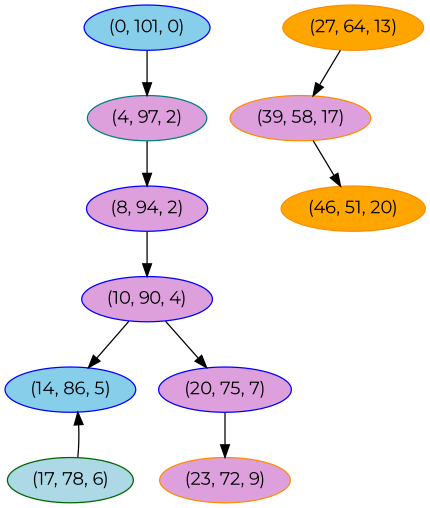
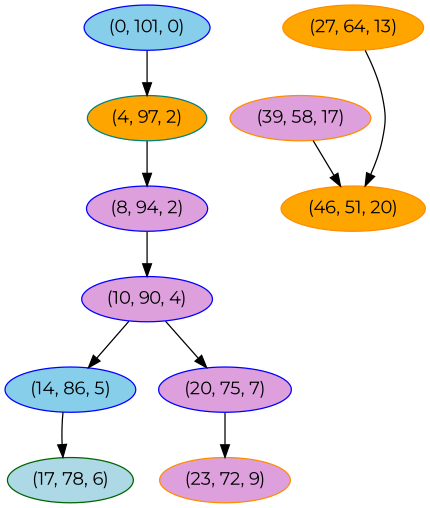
edge "(27, 64, 13)" -> "(39, 58, 17)": now "(27, 64, 13)" -> "(46, 51, 20)"
node "(4, 97, 2)": fillcolor plum -> orange
edge "(17, 78, 6)" -> "(14, 86, 5)": reversed
